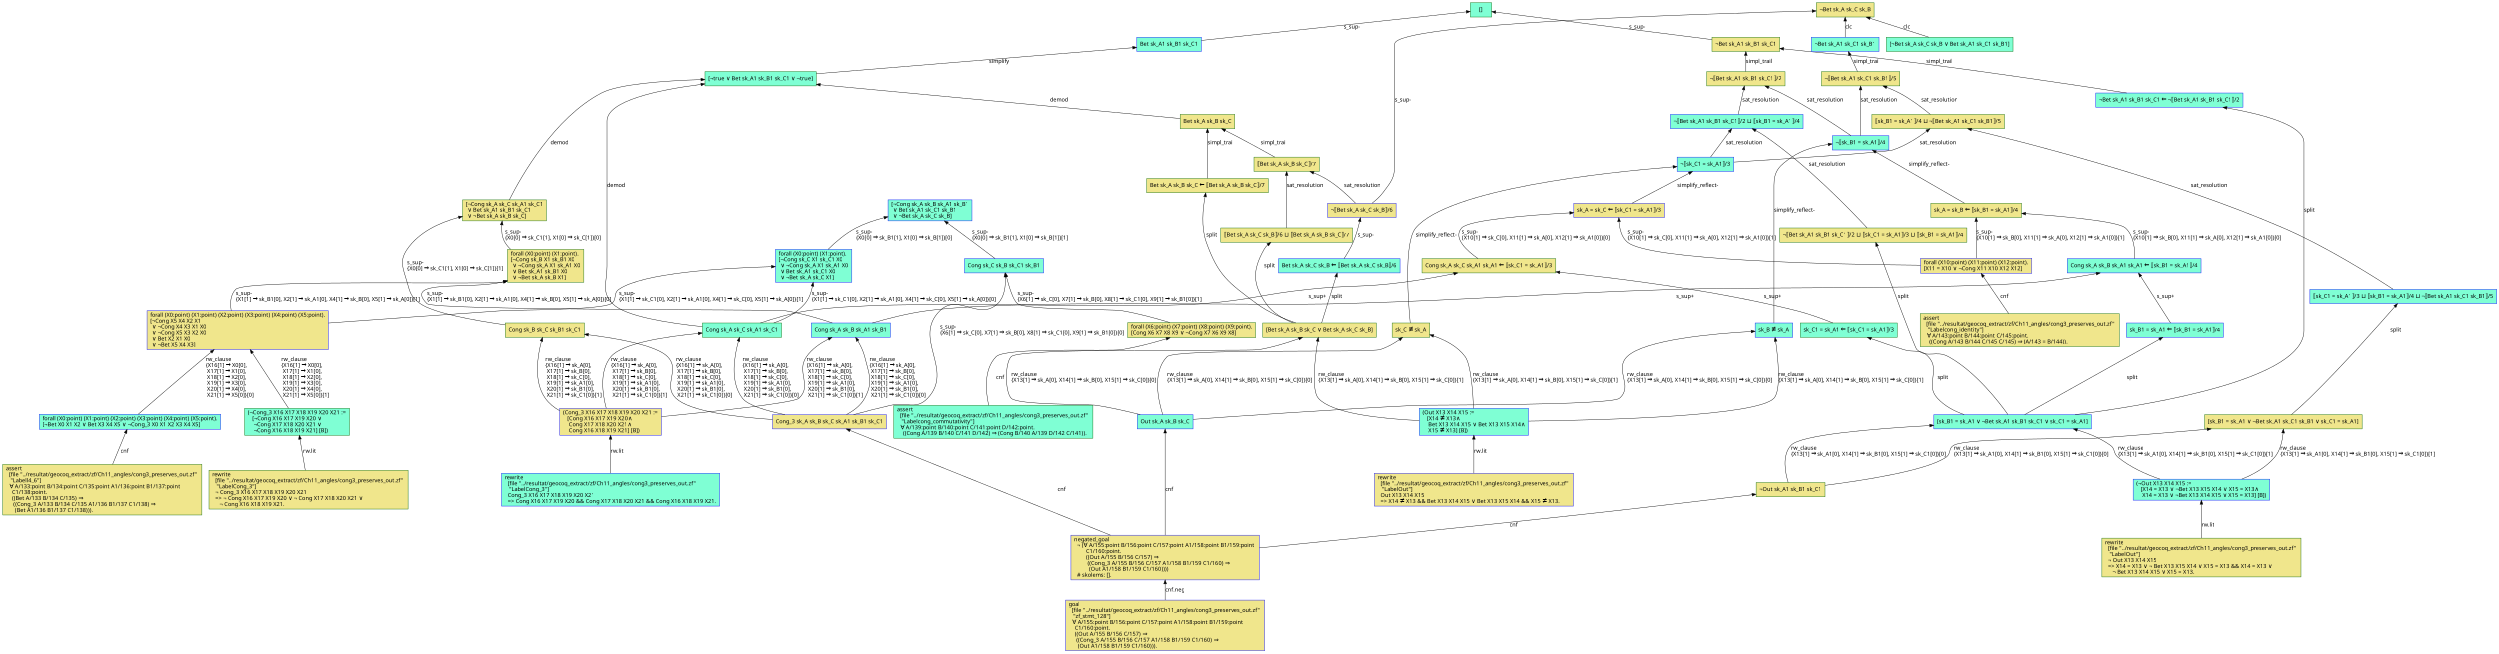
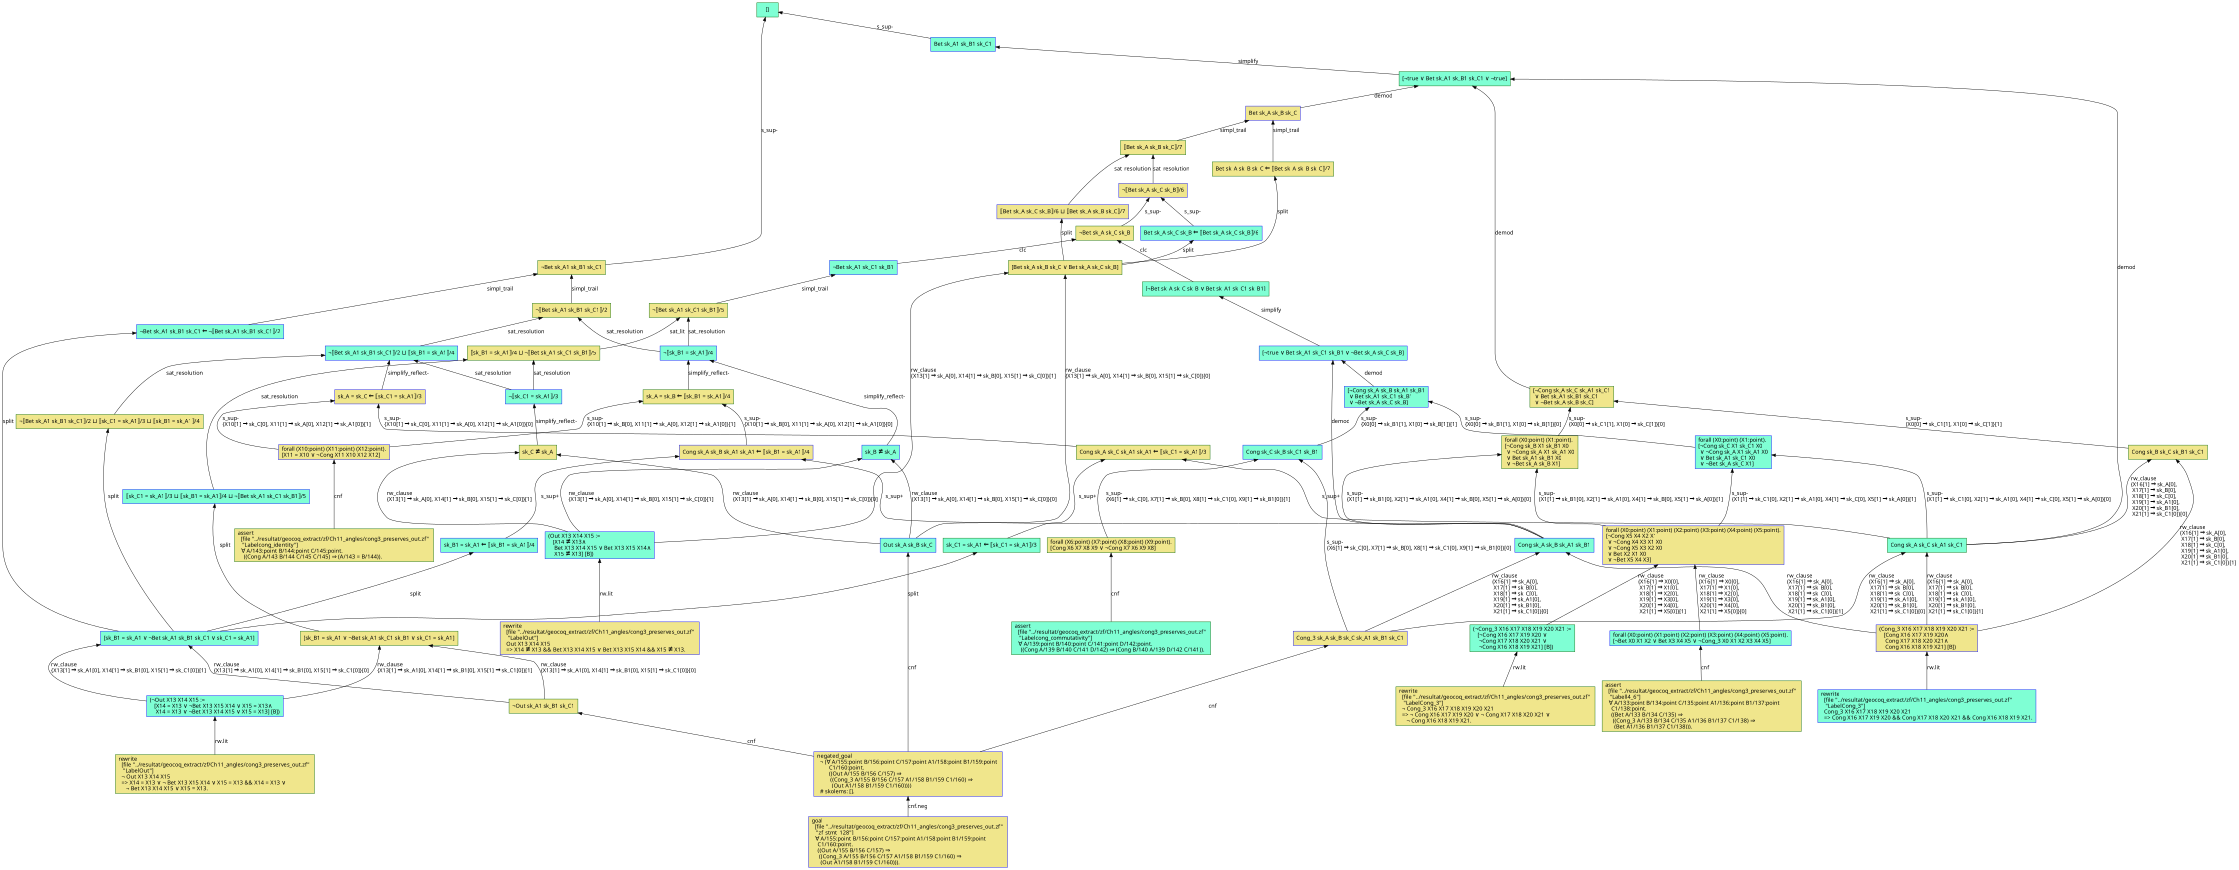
edge "¬⟦Bet sk_A sk_C sk_B⟧/6" -> "¬Bet sk_A sk_C sk_B": reversed
edge "⟦sk_B1 = sk_A1⟧/4 ⊔ ¬⟦Bet sk_A1 sk_C1 sk_B1⟧/5" -> "¬⟦Bet sk_A1 sk_C1 sk_B1⟧/5": label "sat_resolution" -> "sat_lit"
node "Bet sk_A sk_B sk_C": color darkgreen -> blue
edge "sk_A = sk_C ← ⟦sk_C1 = sk_A1⟧/3" -> "¬⟦sk_C1 = sk_A1⟧/3": now "sk_A = sk_C ← ⟦sk_C1 = sk_A1⟧/3" -> "¬⟦Bet sk_A1 sk_B1 sk_C1⟧/2 ⊔ ⟦sk_B1 = sk_A1⟧/4"
node "⟦Bet sk_A sk_C sk_B⟧/6 ⊔ ⟦Bet sk_A sk_B sk_C⟧/7": color darkgreen -> blue
node "Cong sk_A sk_B sk_A1 sk_A1 ← ⟦sk_B1 = sk_A1⟧/4": fillcolor aquamarine -> khaki
node "[¬true ∨ Bet sk_A1 sk_C1 sk_B1 ∨ ¬Bet sk_A sk_C sk_B]": added
edge "Cong_3 sk_A sk_B sk_C sk_A1 sk_B1 sk_C1" -> "Cong sk_B sk_C sk_B1 sk_C1": now "Cong sk_A sk_C sk_A1 sk_C1" -> "Cong sk_B sk_C sk_B1 sk_C1"
